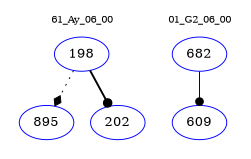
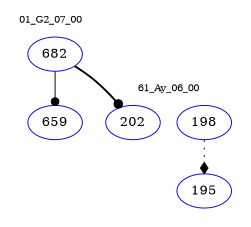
cluster "01_G2_06_00": label "01_G2_06_00" -> "01_G2_07_00"
edge "198" -> "202": now "682" -> "202"
node "895": label "895" -> "195"
node "609": label "609" -> "659"
